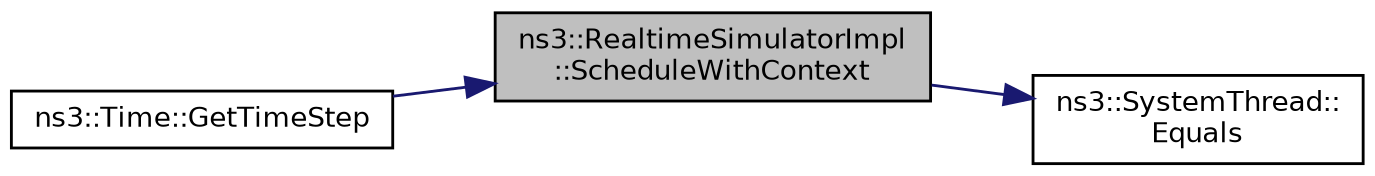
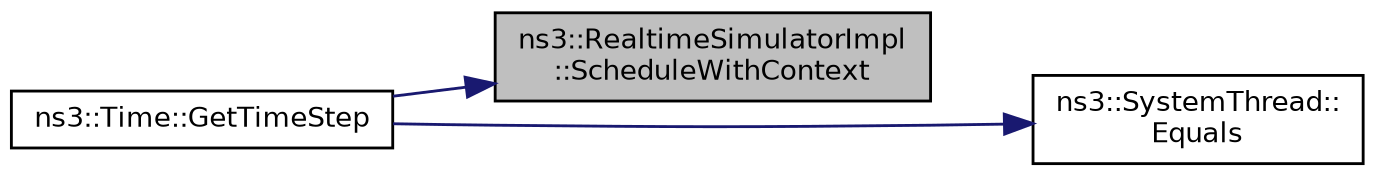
edge "ns3::RealtimeSimulatorImpl ::ScheduleWithContext" -> "ns3::SystemThread:: Equals": now "ns3::Time::GetTimeStep" -> "ns3::SystemThread:: Equals"
